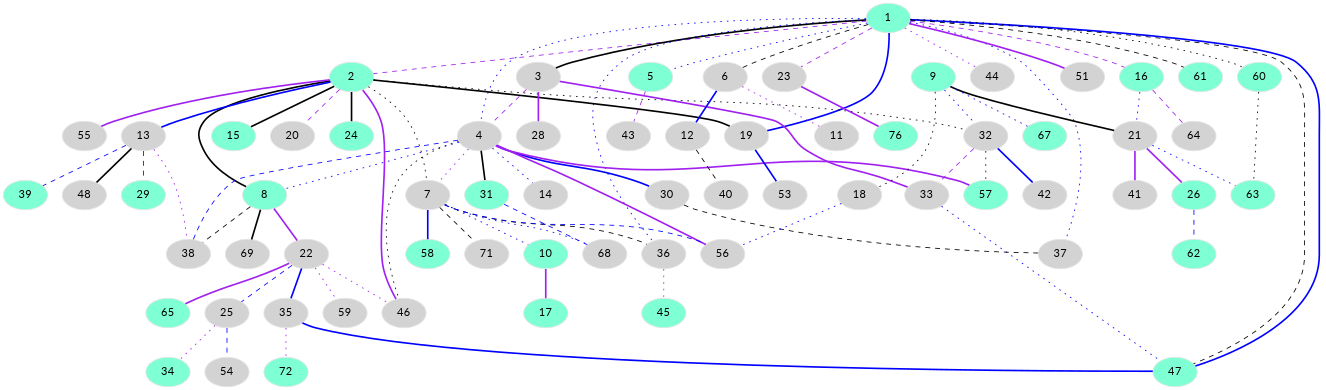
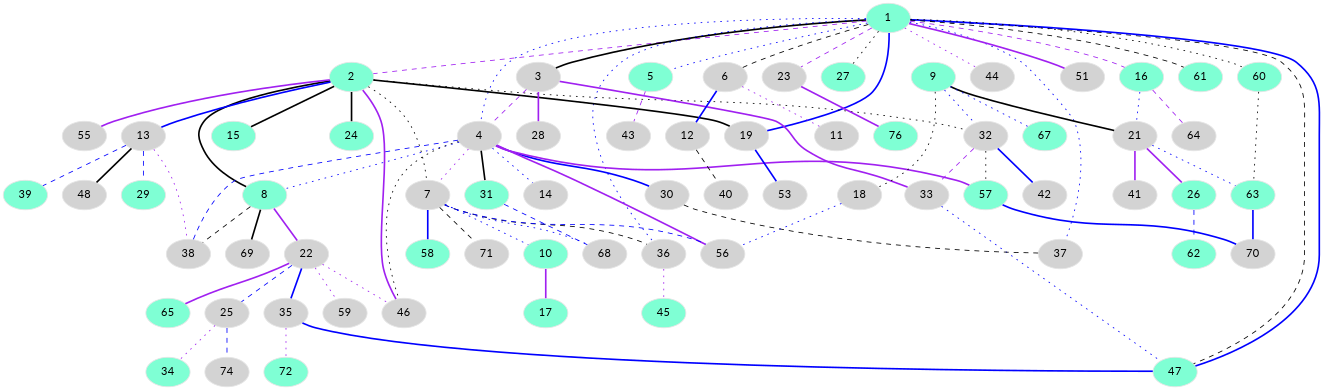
node "27": added
node "20": removed
node "70": added
node "54": label "54" -> "74"
